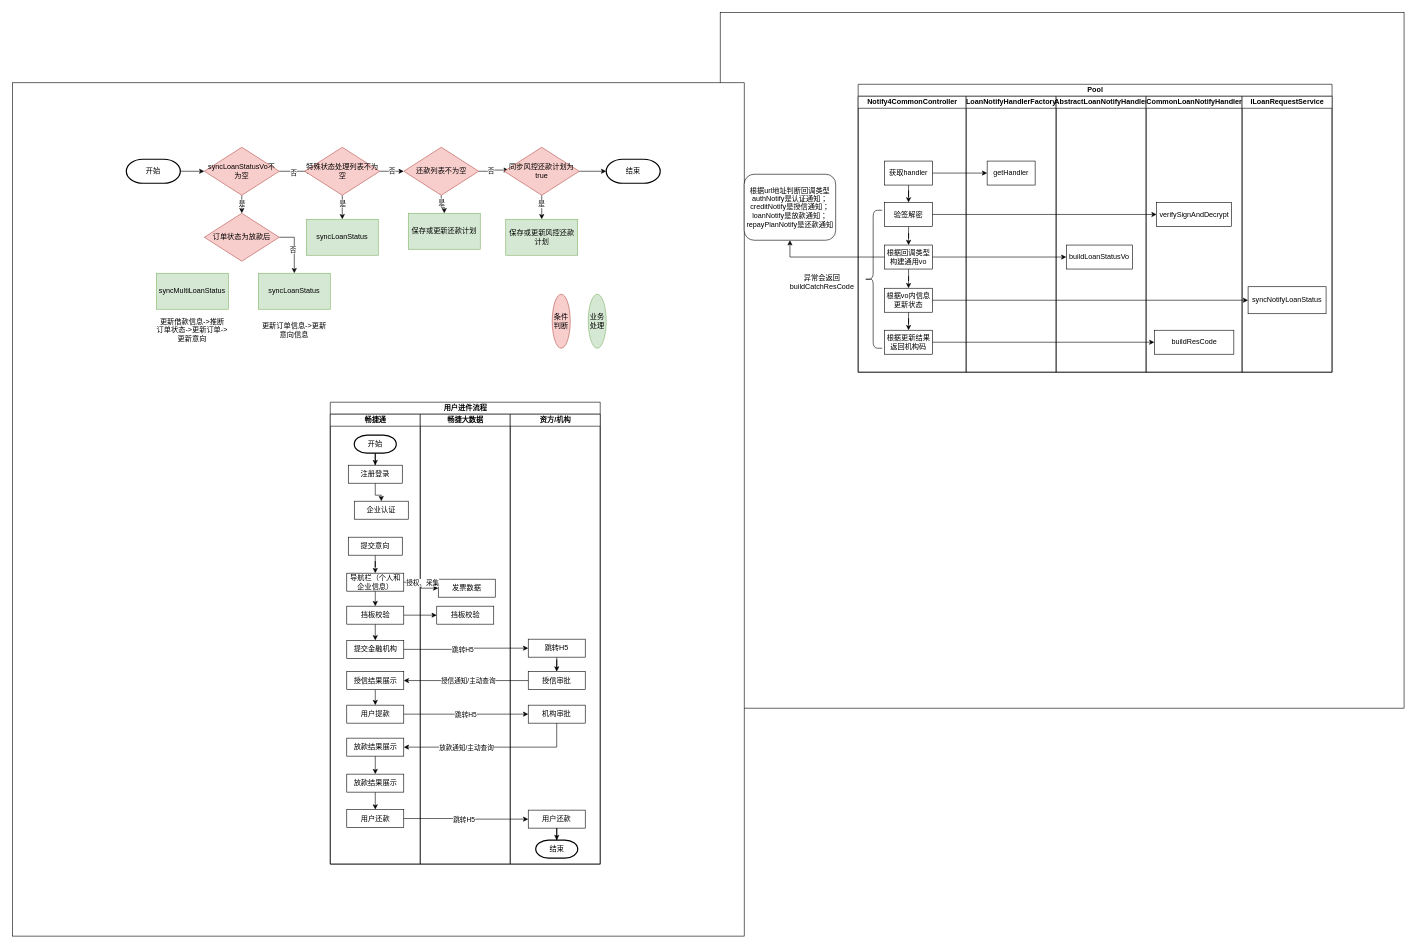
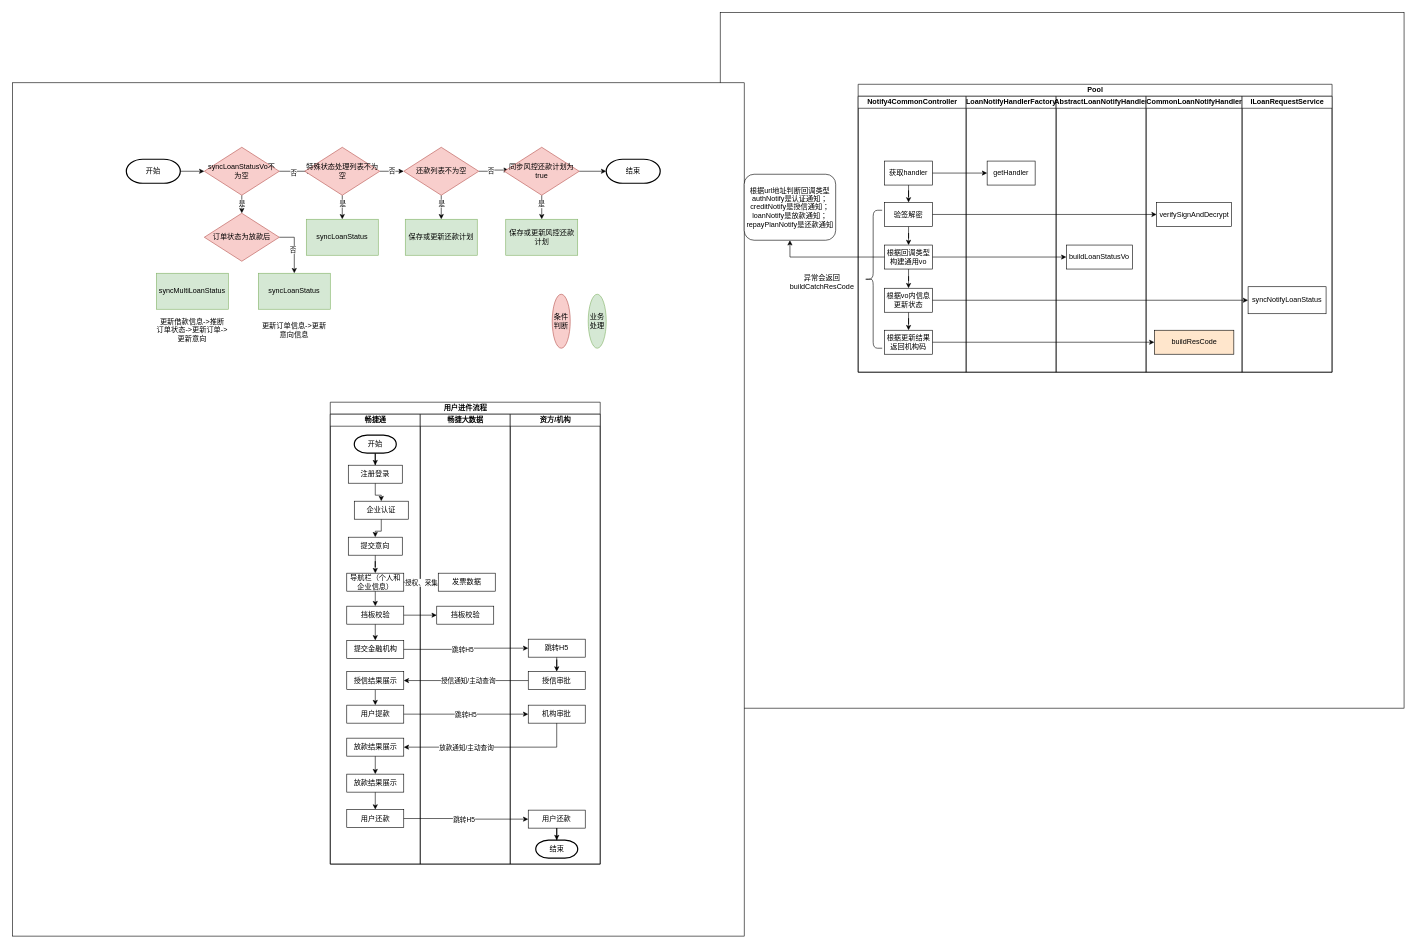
node "保存或更新还款计划": moved (444, 231) -> (441, 237)
node "buildResCode": fillcolor #ffffff -> #ffe6cc
edge "企业认证" -> "提交意向": added
node "发票数据": moved (467, 588) -> (467, 582)
